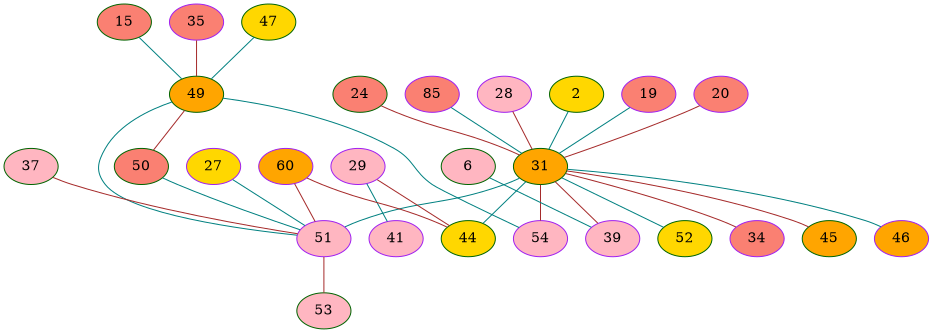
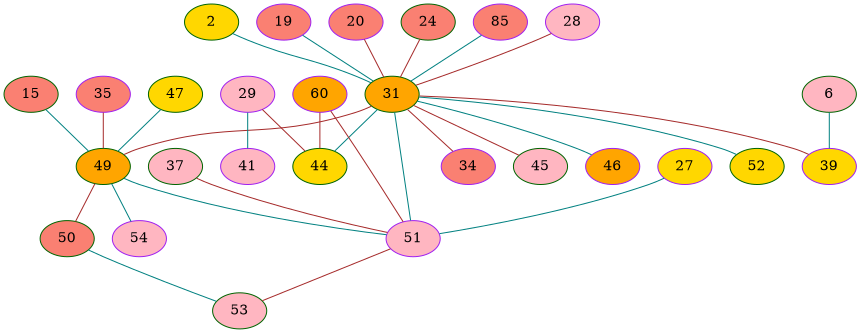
edge "31" -- "54": now "31" -- "49"
edge "50" -- "51": now "50" -- "53"
node "39": fillcolor lightpink -> gold
node "45": fillcolor orange -> lightpink
